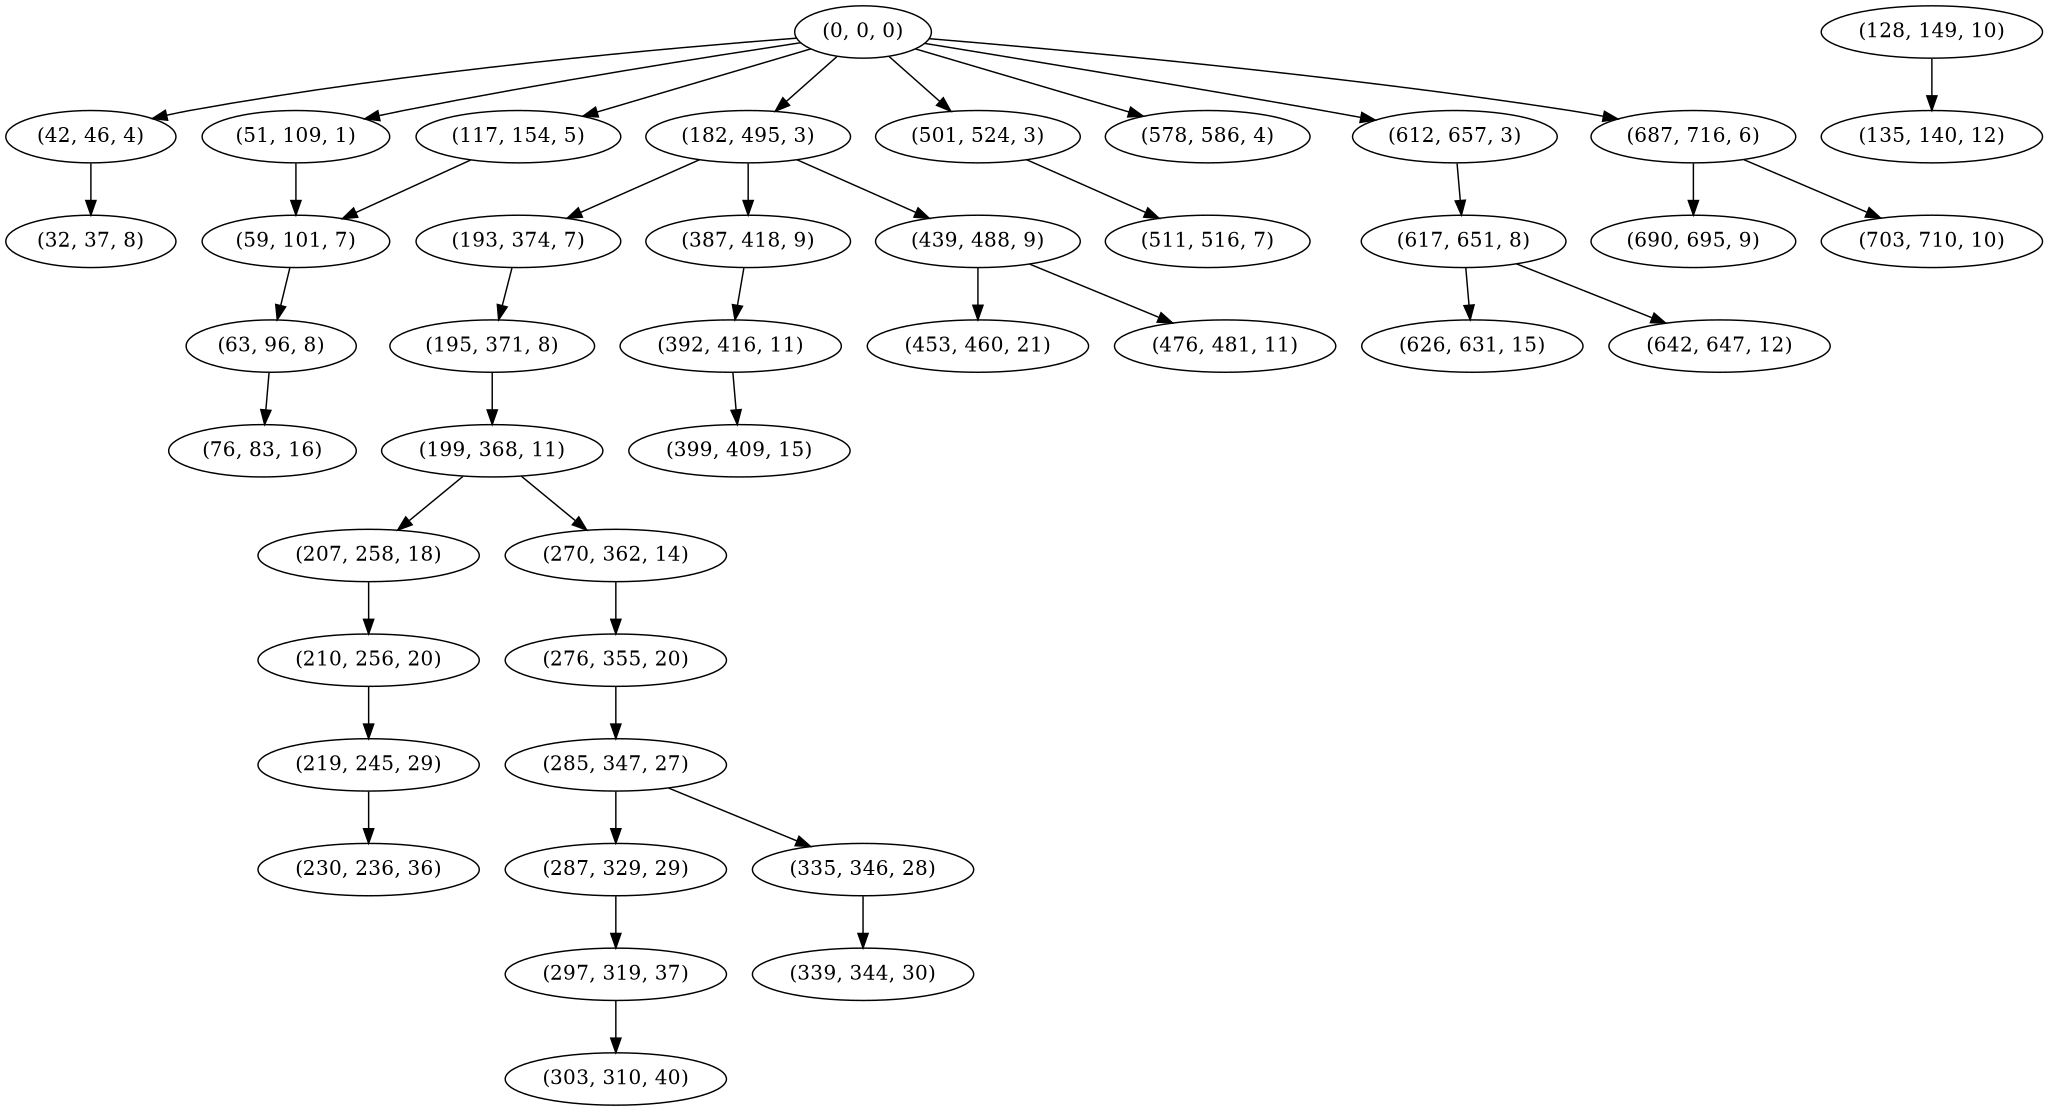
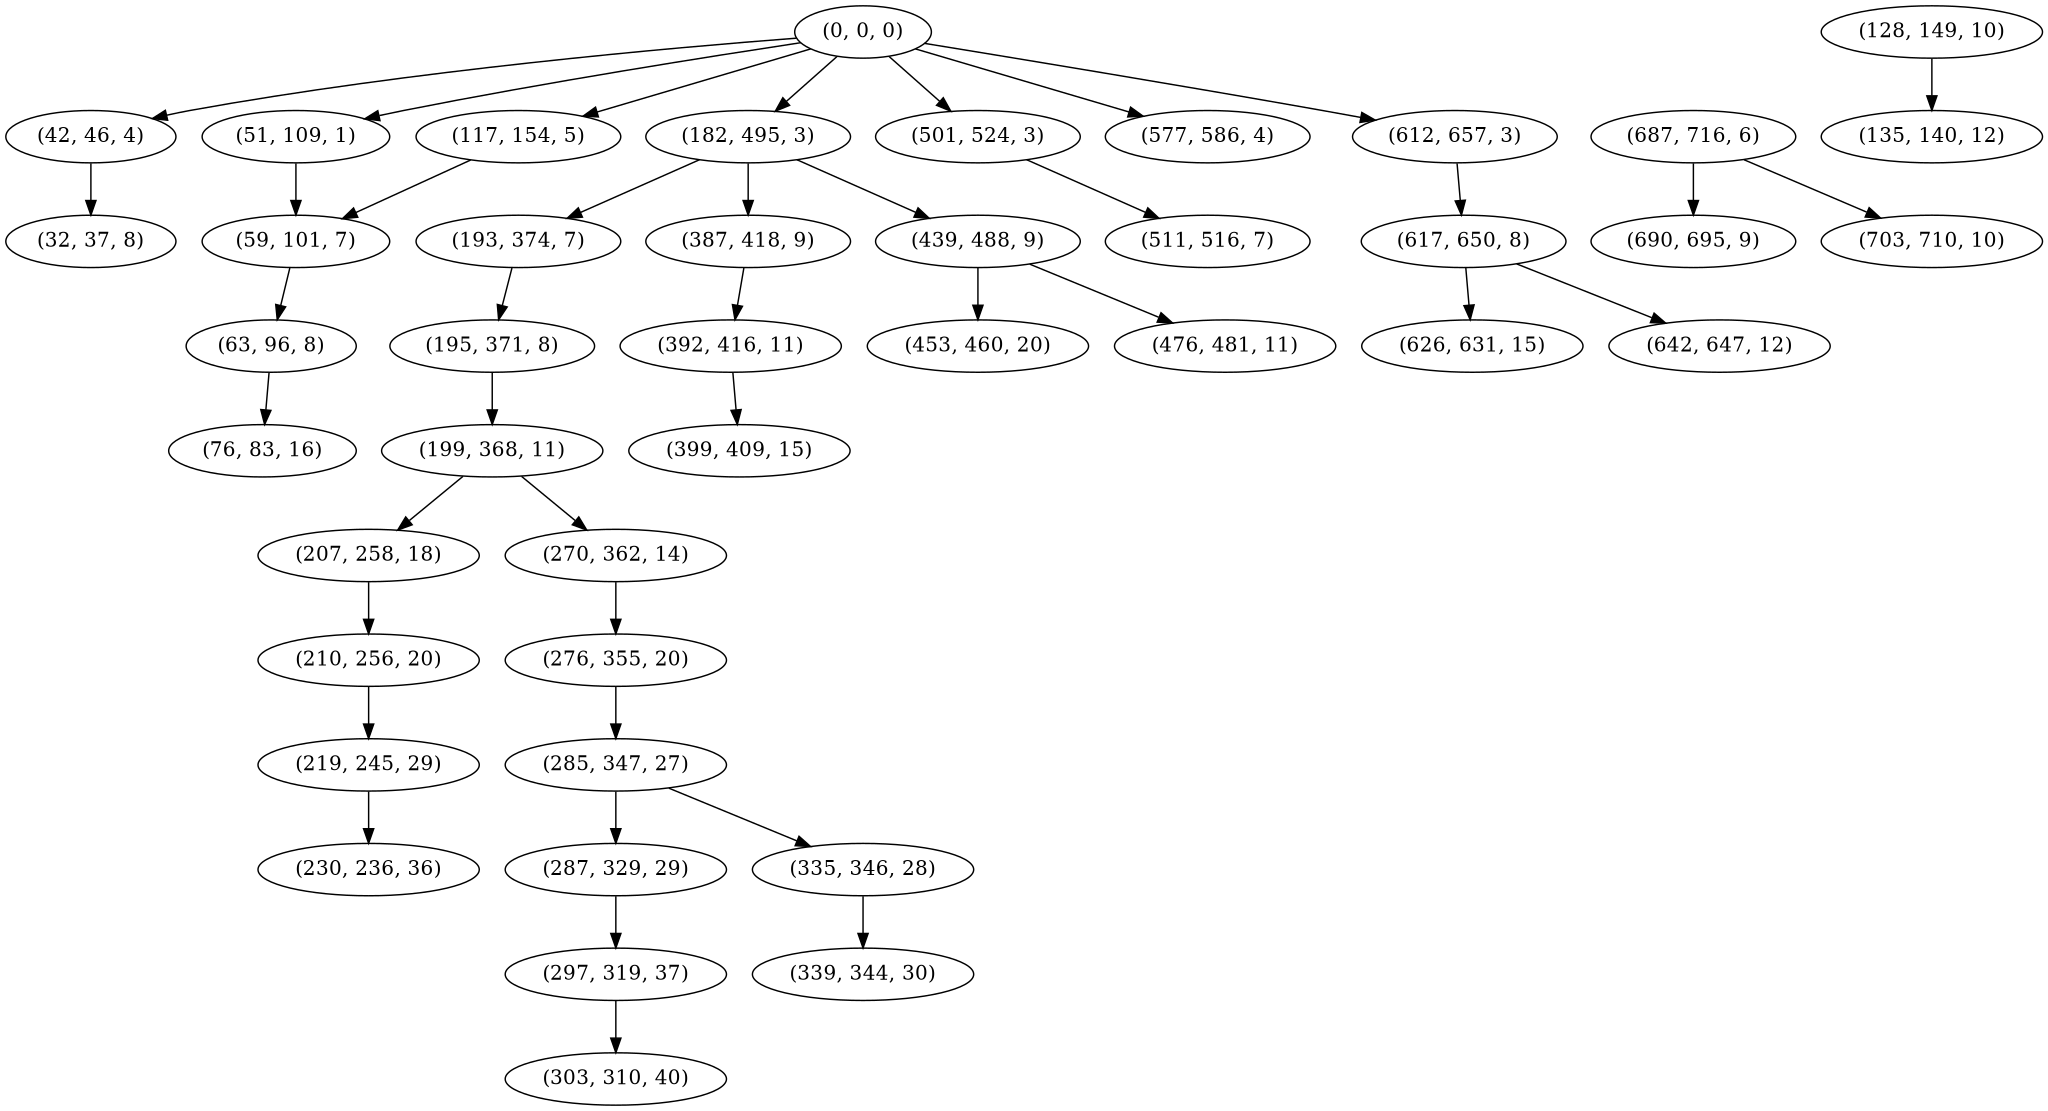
edge "(0, 0, 0)" -> "(687, 716, 6)": removed
node "(578, 586, 4)": label "(578, 586, 4)" -> "(577, 586, 4)"
node "(617, 651, 8)": label "(617, 651, 8)" -> "(617, 650, 8)"
node "(453, 460, 21)": label "(453, 460, 21)" -> "(453, 460, 20)"
